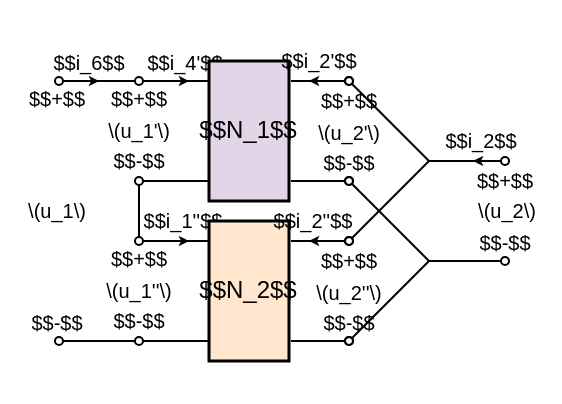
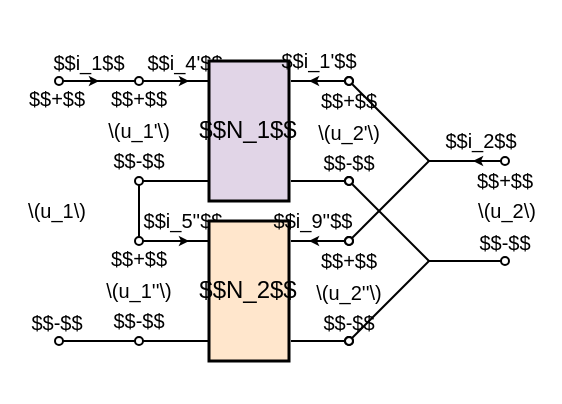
node "$$i_2'$$": label "$$i_2'$$" -> "$$i_1'$$"
node "$$i_6$$": label "$$i_6$$" -> "$$i_1$$"
node "$$i_1''$$": label "$$i_1''$$" -> "$$i_5''$$"
node "$$i_2''$$": label "$$i_2''$$" -> "$$i_9''$$"
